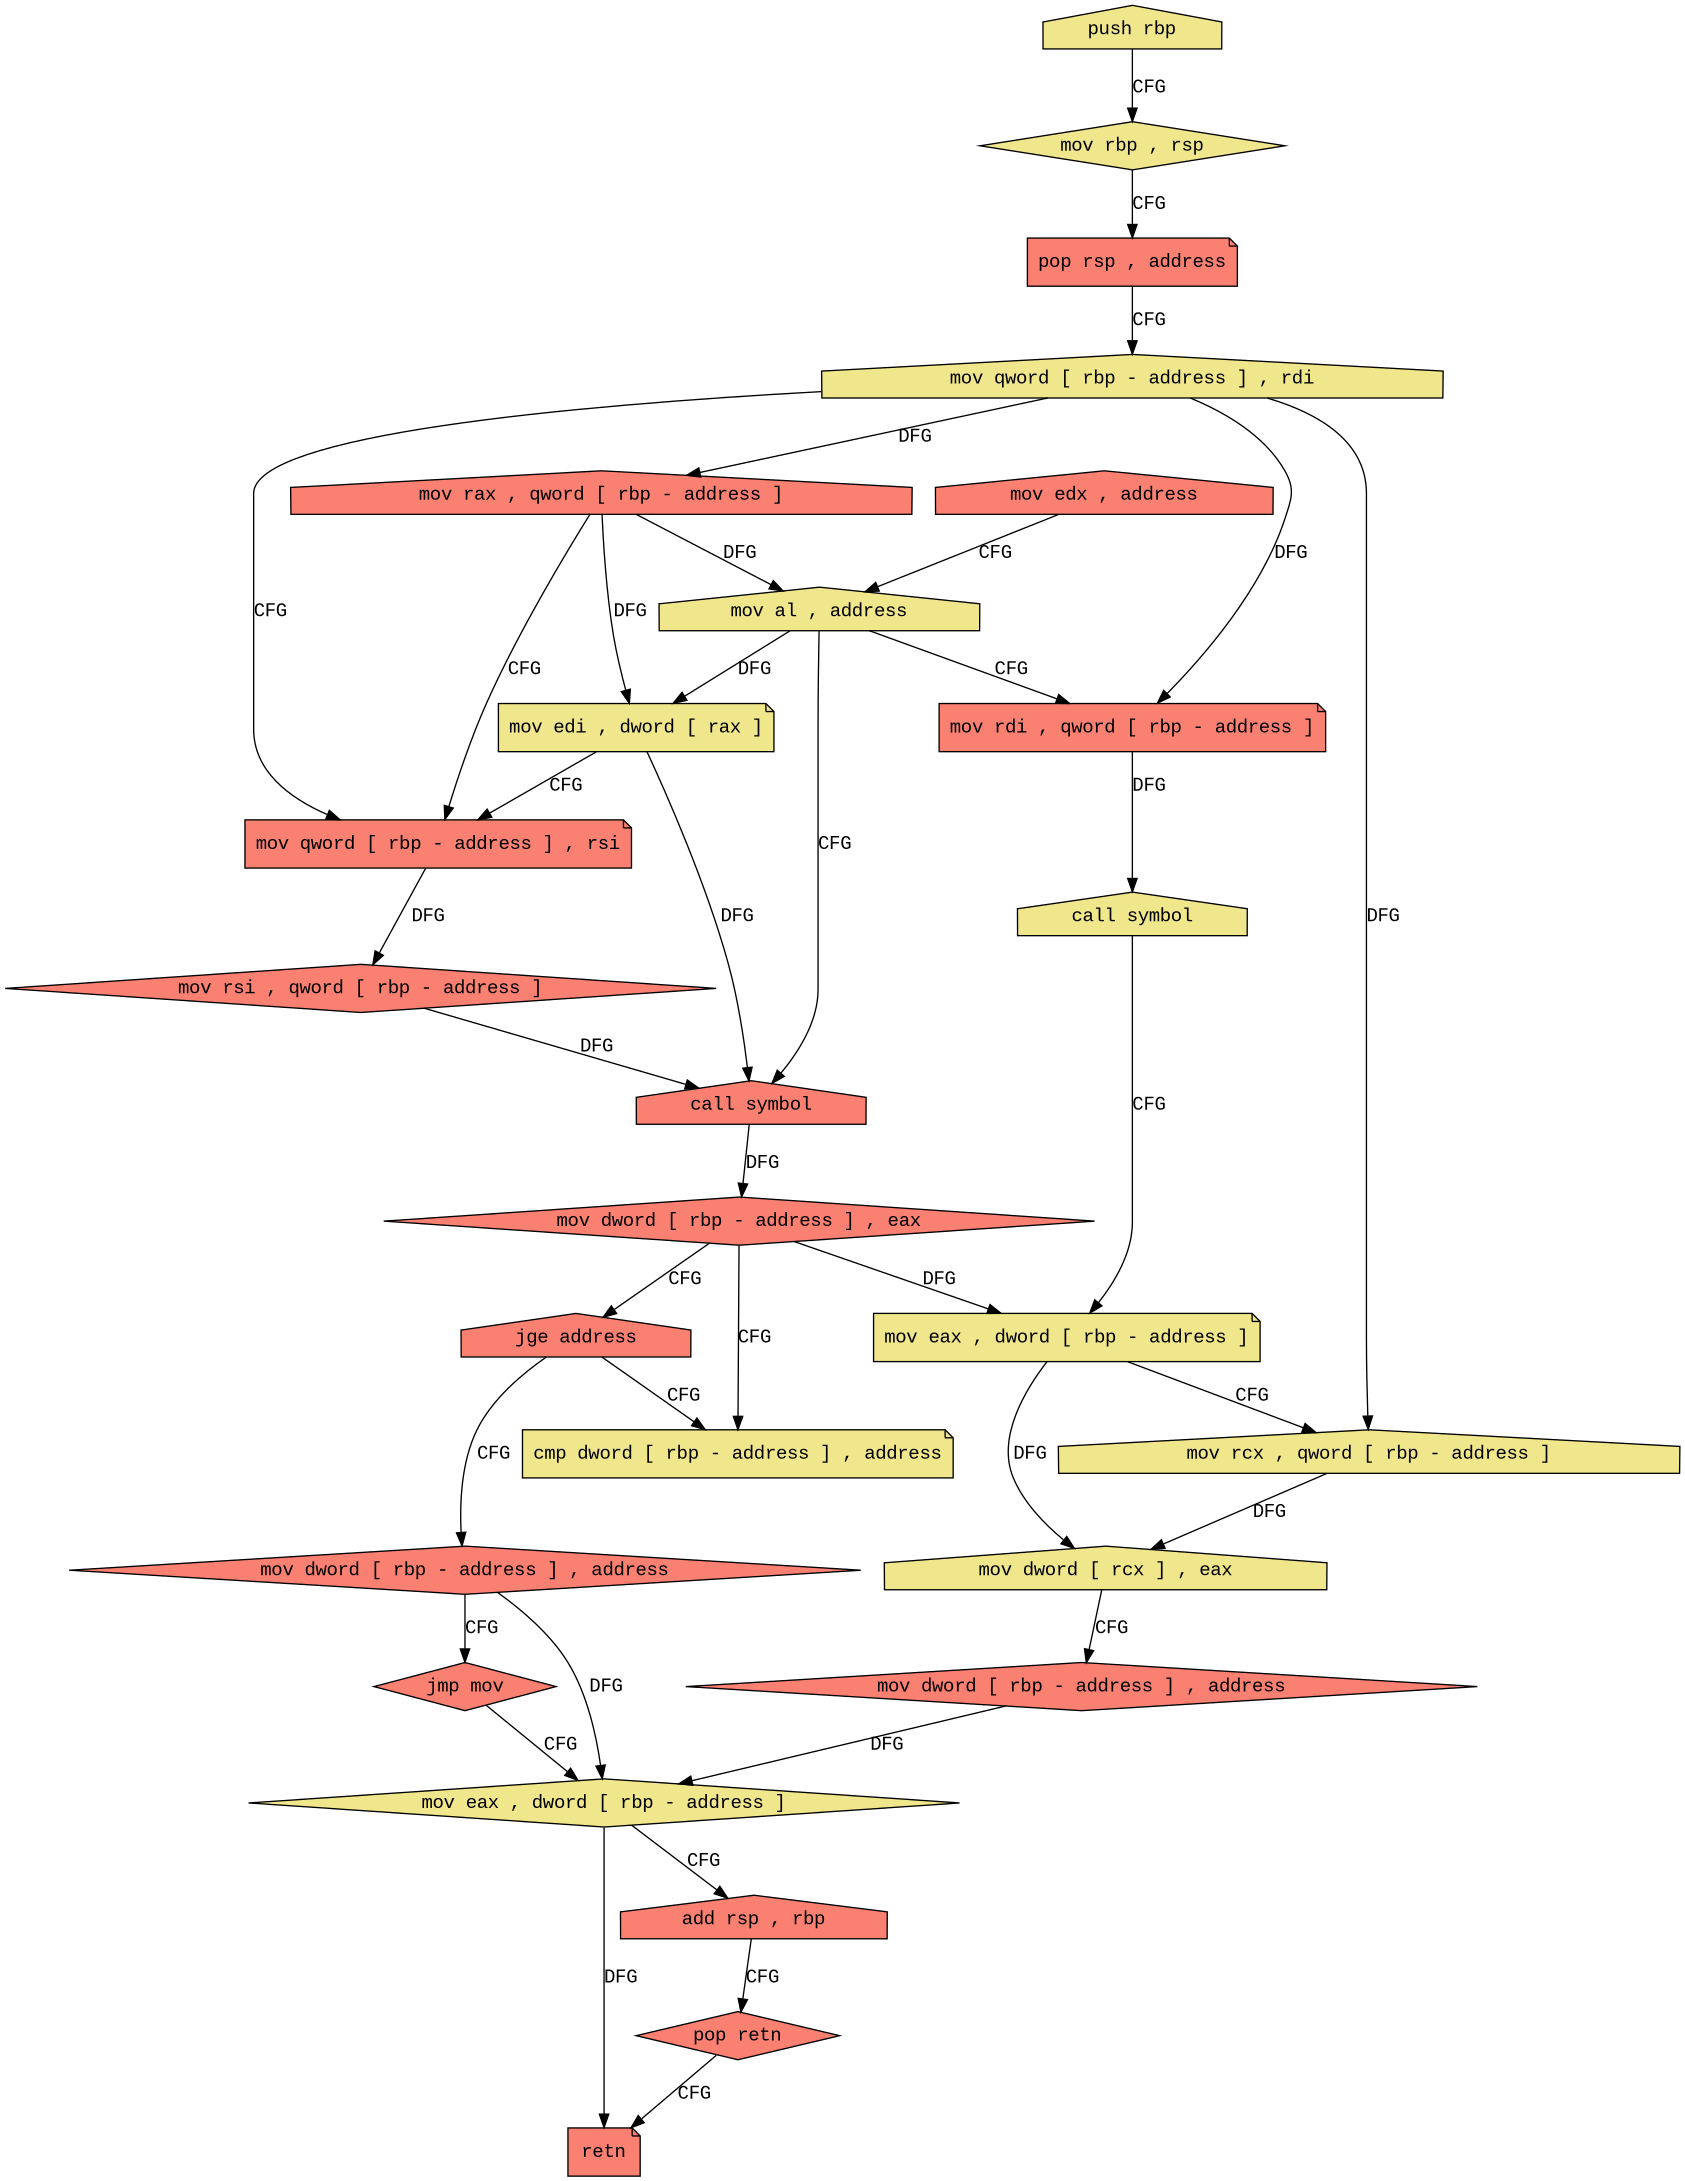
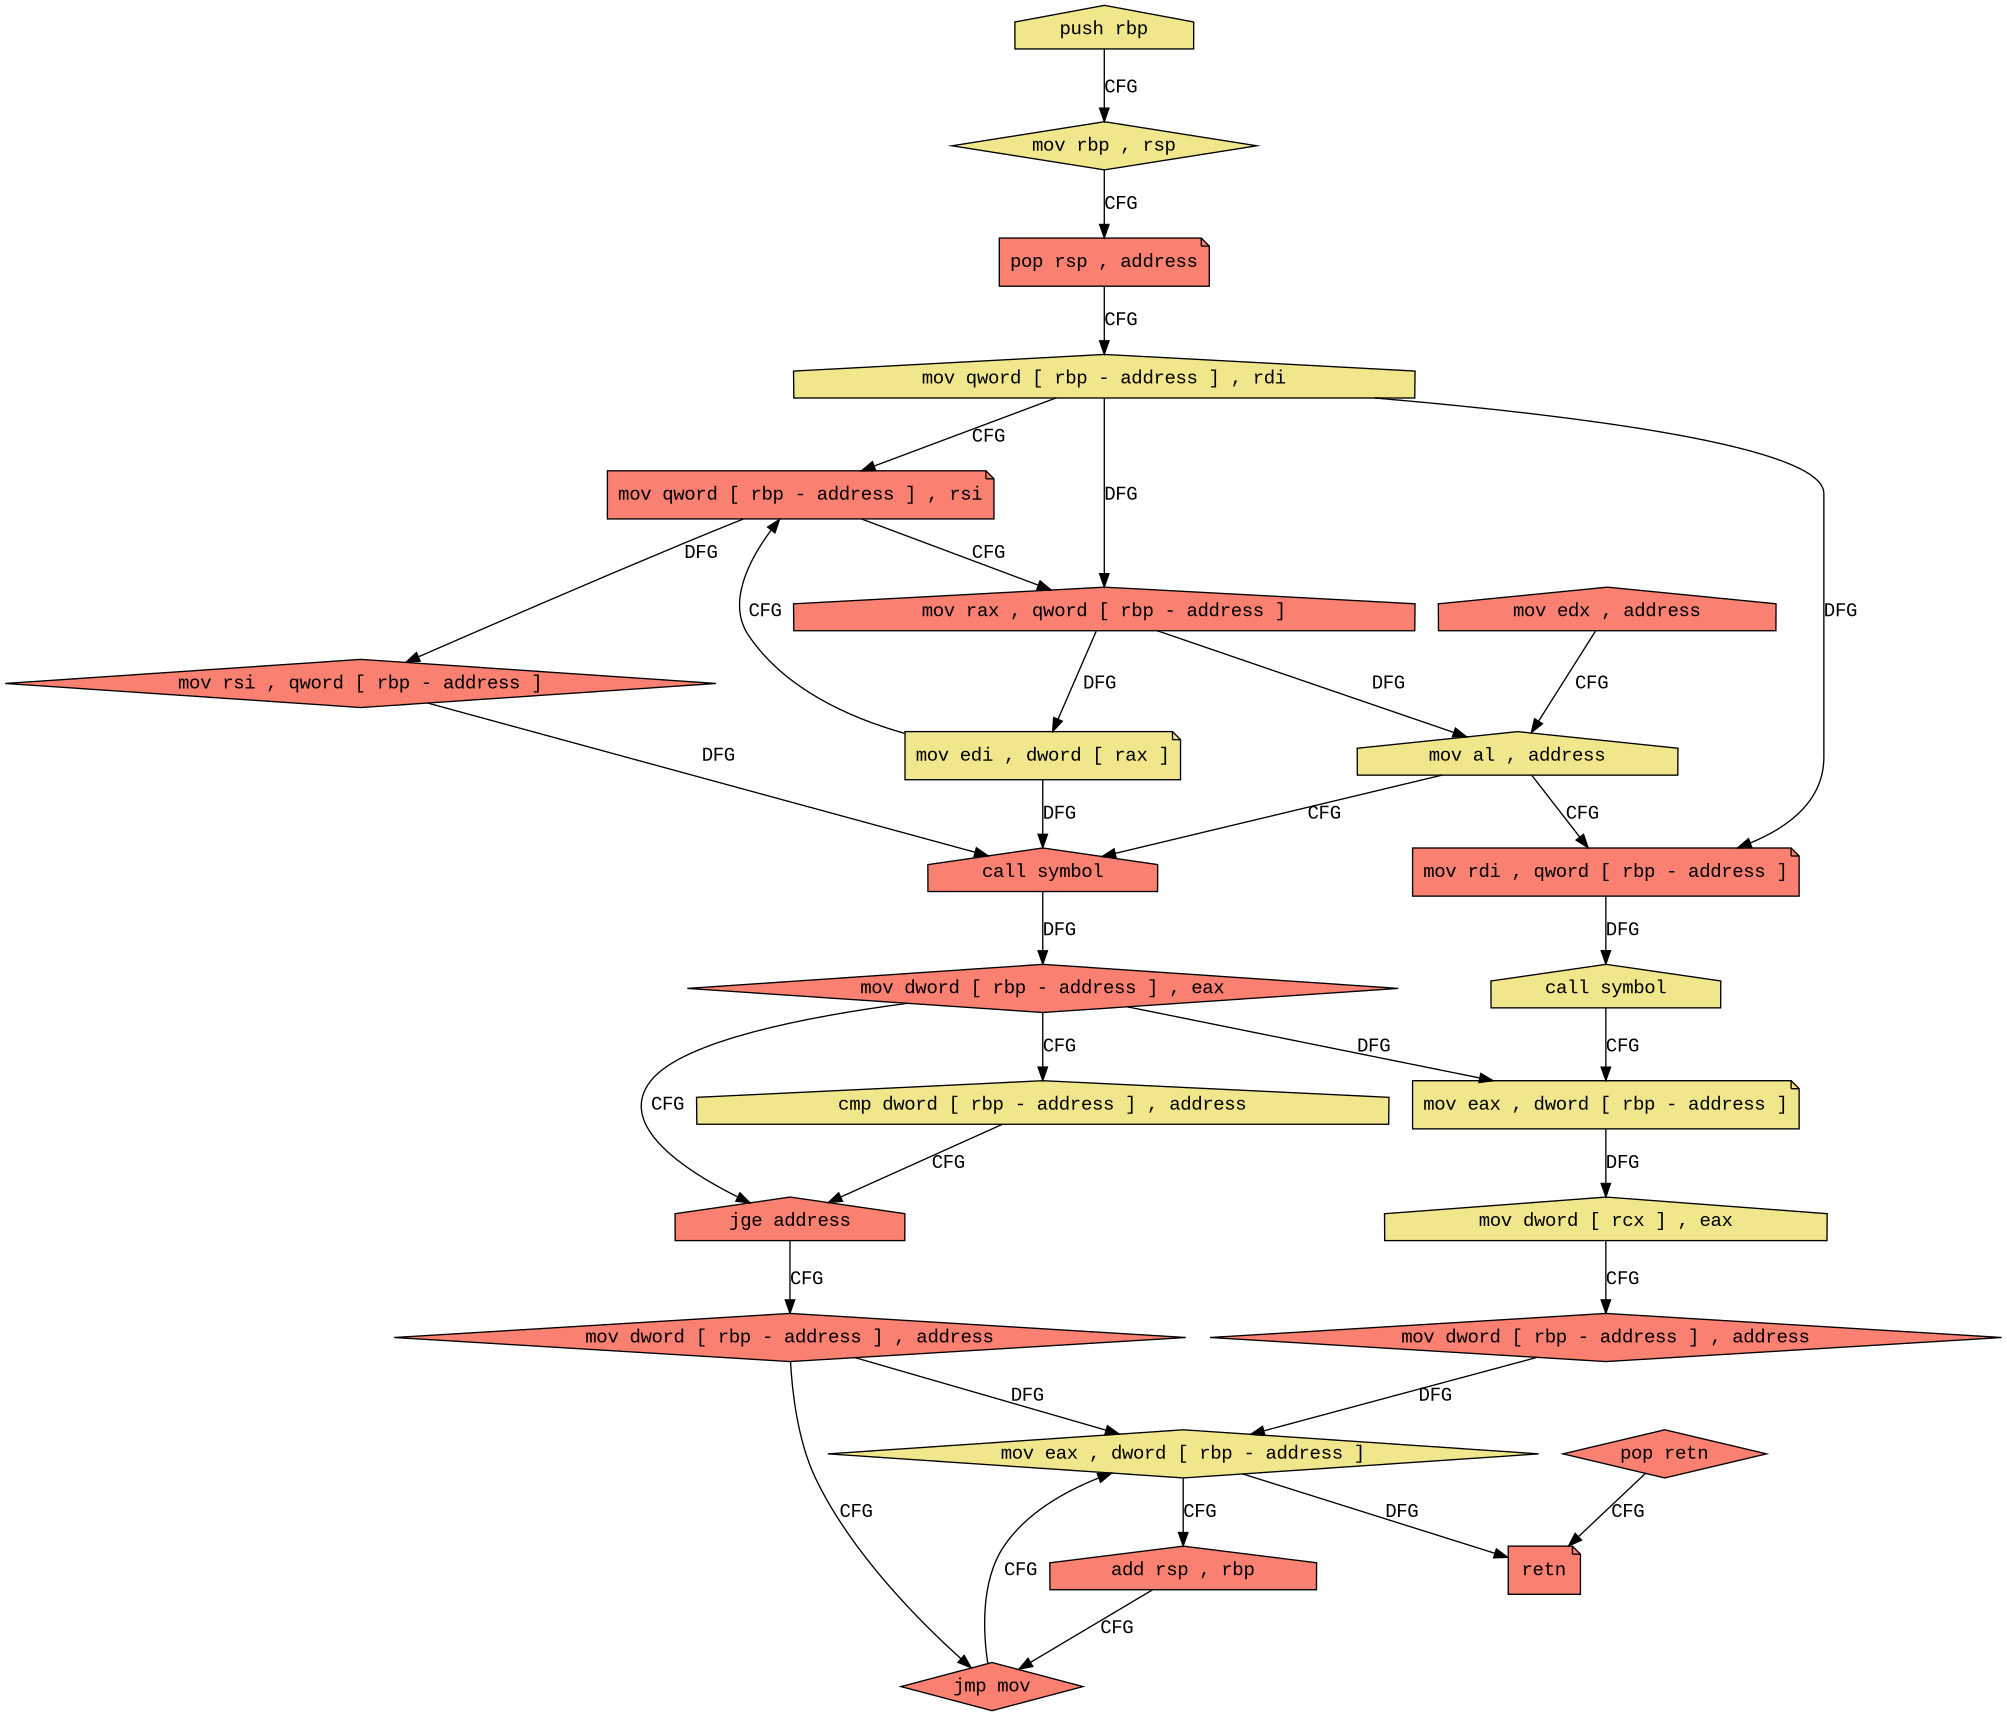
edge "mov rax , qword [ rbp - address ]" -> "mov qword [ rbp - address ] , rsi": reversed
edge "mov al , address" -> "mov edi , dword [ rax ]": removed, label "DFG"
edge "jge address" -> "cmp dword [ rbp - address ] , address": reversed
node "cmp dword [ rbp - address ] , address": shape note -> house
node "mov rcx , qword [ rbp - address ]": removed
edge "add rsp , rbp" -> "pop retn": now "add rsp , rbp" -> "jmp mov"
